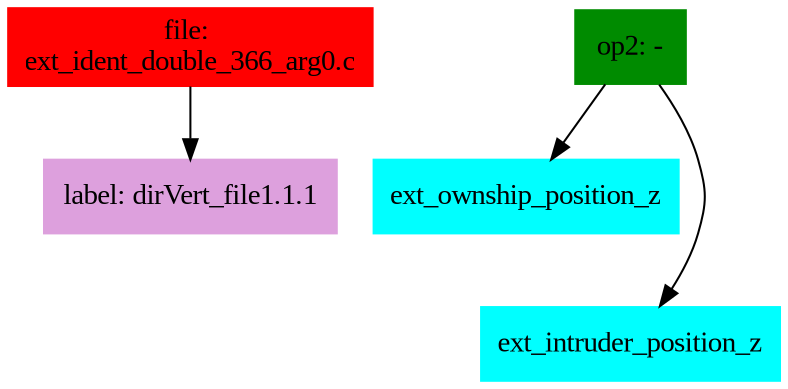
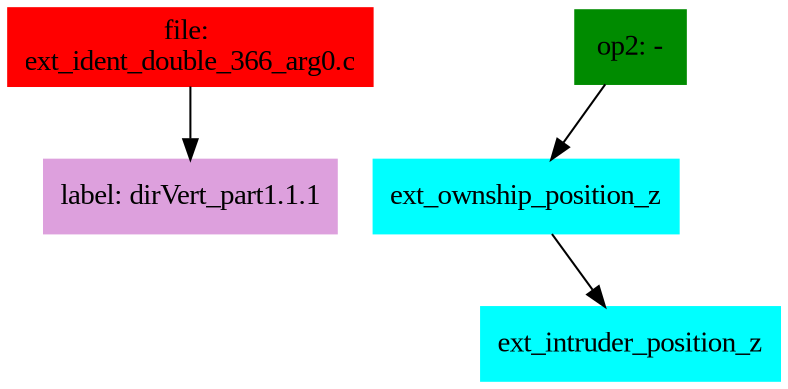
edge "op2: -" -> "ext_intruder_position_z": now "ext_ownship_position_z" -> "ext_intruder_position_z"
node "label: dirVert_file1.1.1": label "label: dirVert_file1.1.1" -> "label: dirVert_part1.1.1"
